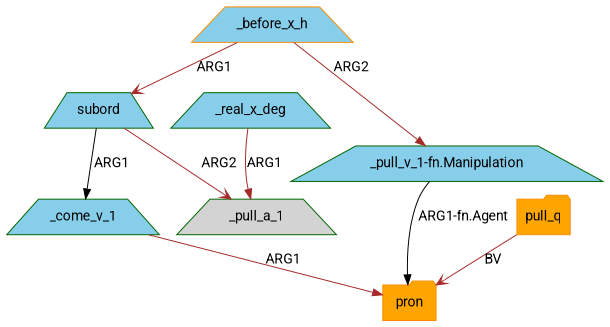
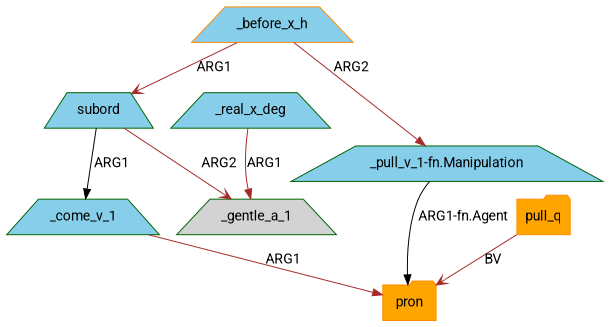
node "_pull_a_1": label "_pull_a_1" -> "_gentle_a_1"
